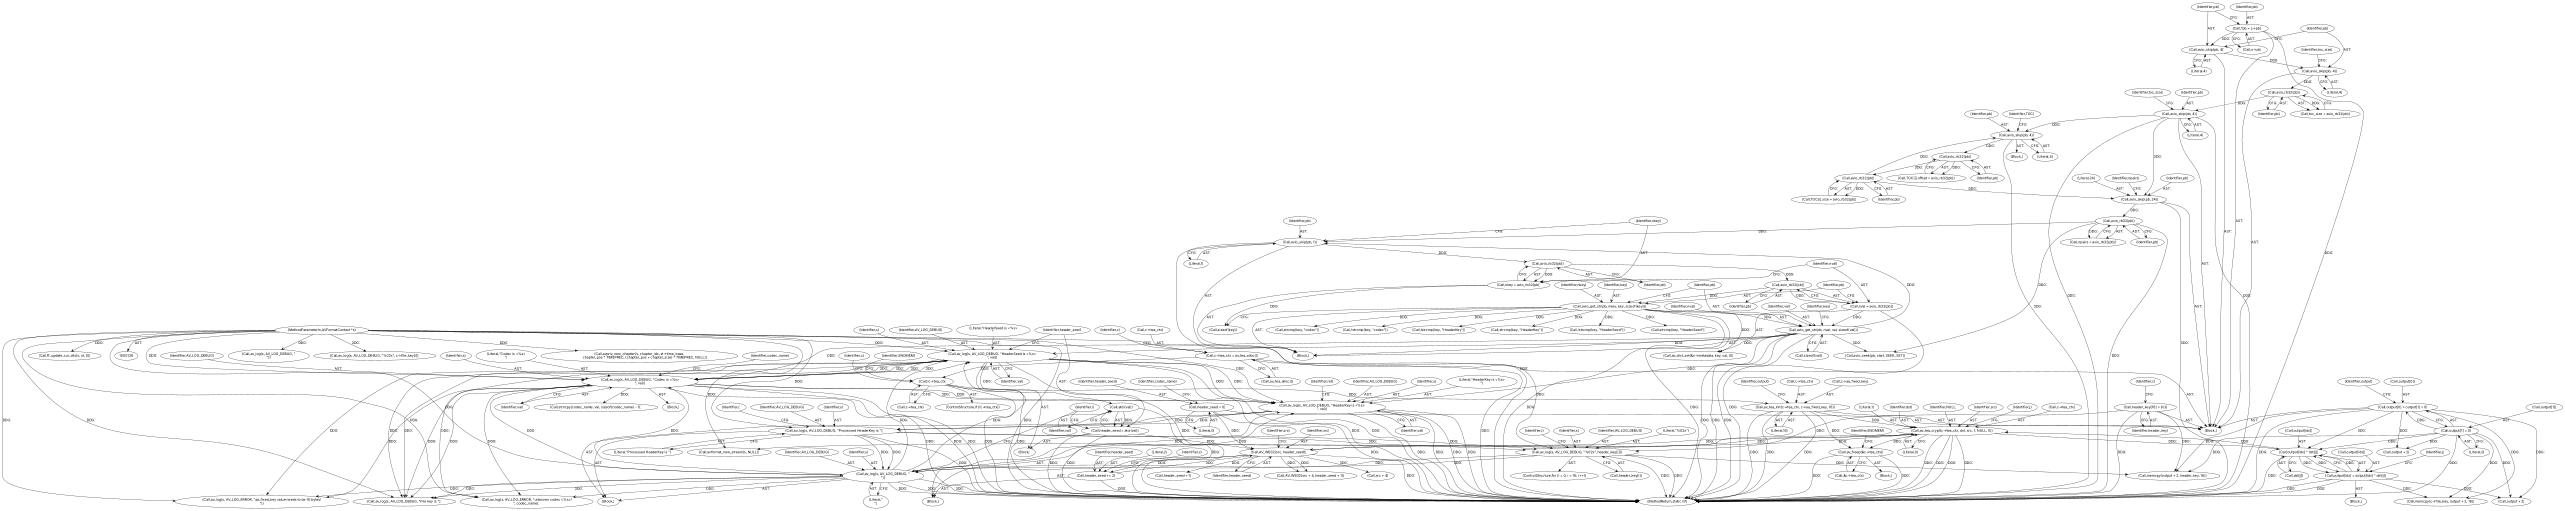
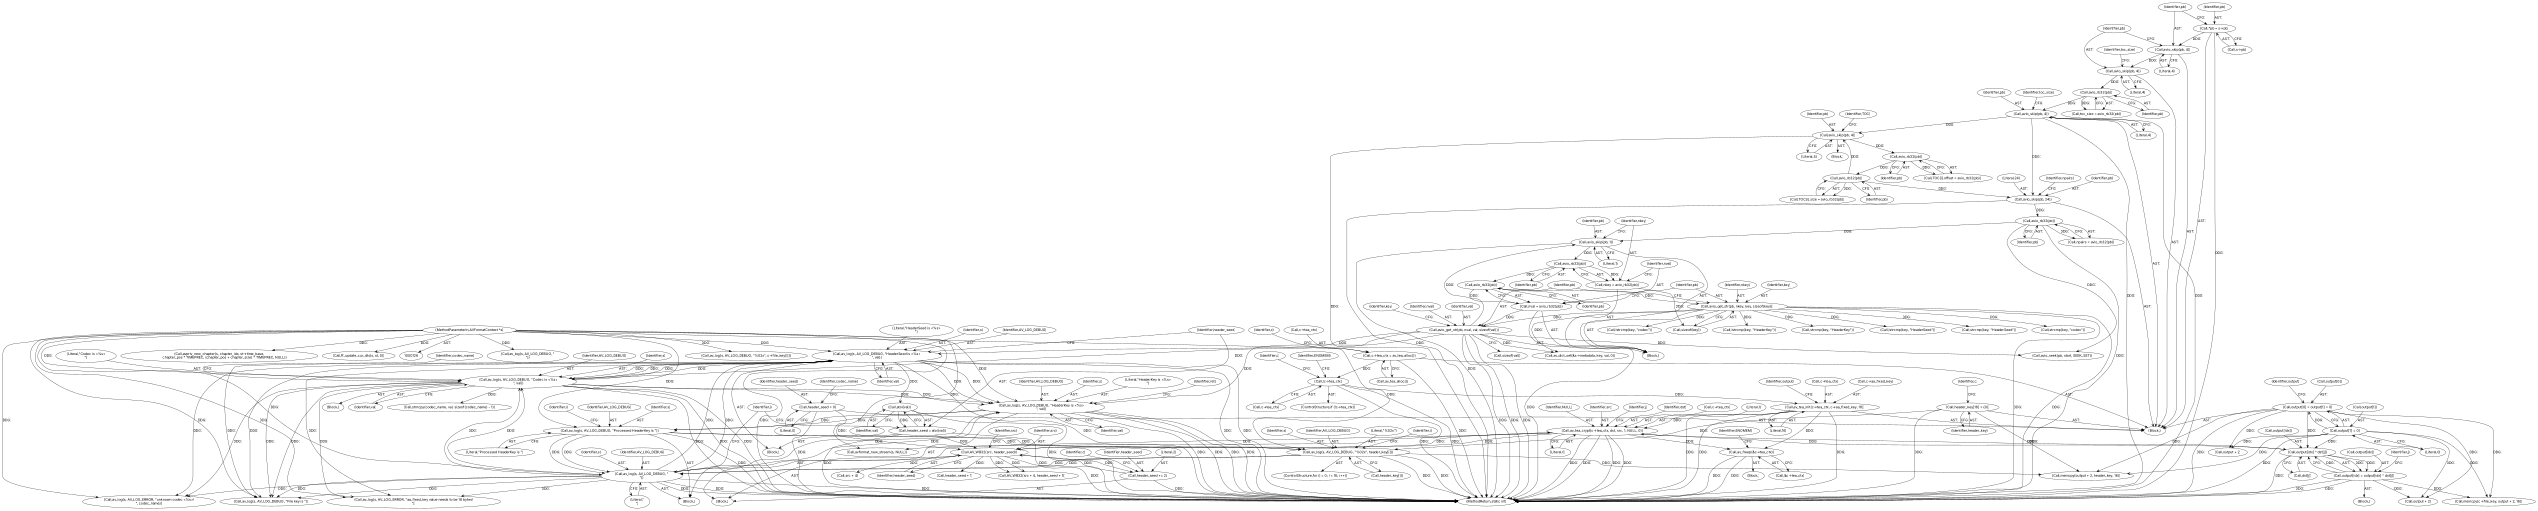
edge "(Call,sizeof(key))" -> "(Call,avio_get_str(pb, nkey, key, sizeof(key)))": added, label "AST:"
edge "(Call,sizeof(val))" -> "(Call,avio_get_str(pb, nval, val, sizeof(val)))": removed, label "AST:"
